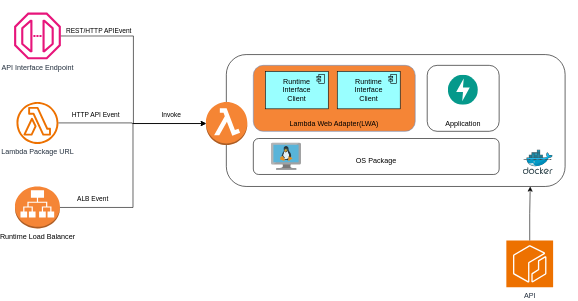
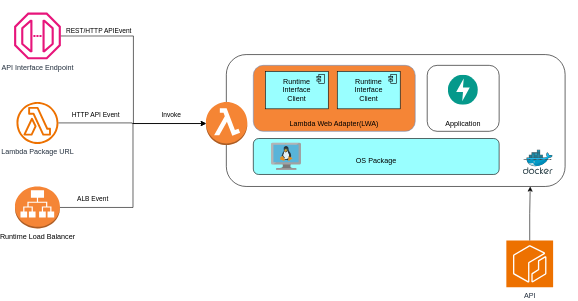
node "OS Package": fillcolor #ffffff -> #99ffff
